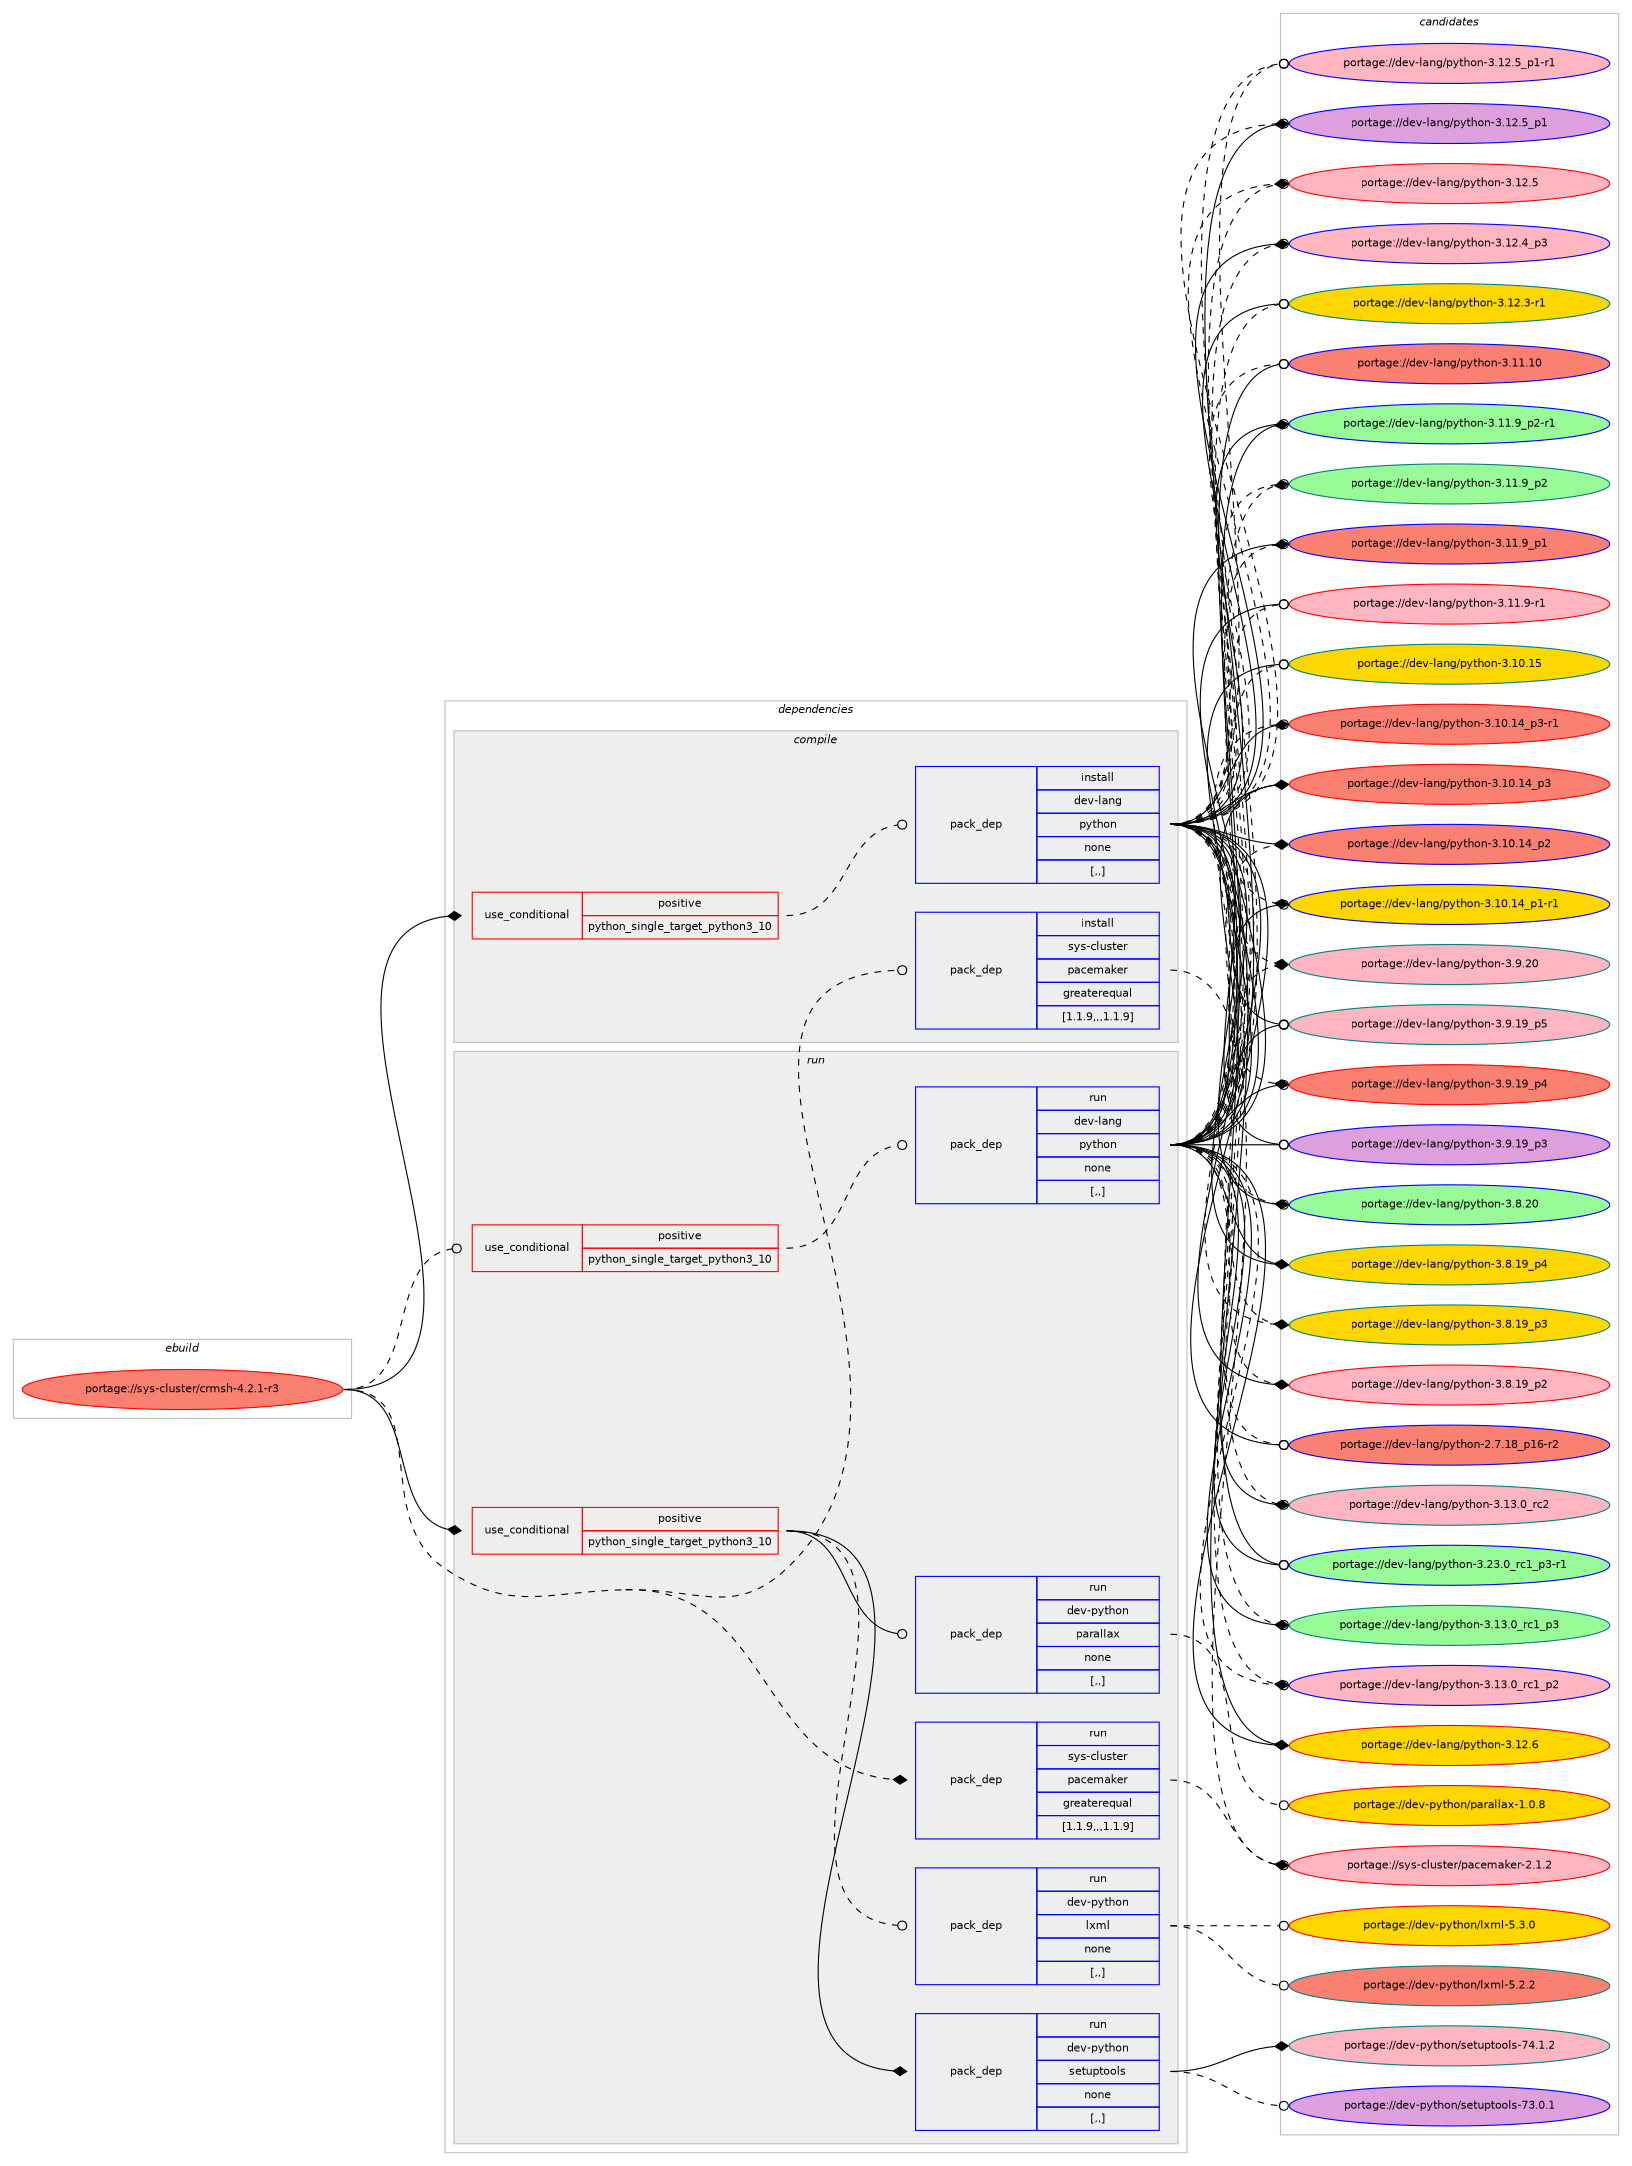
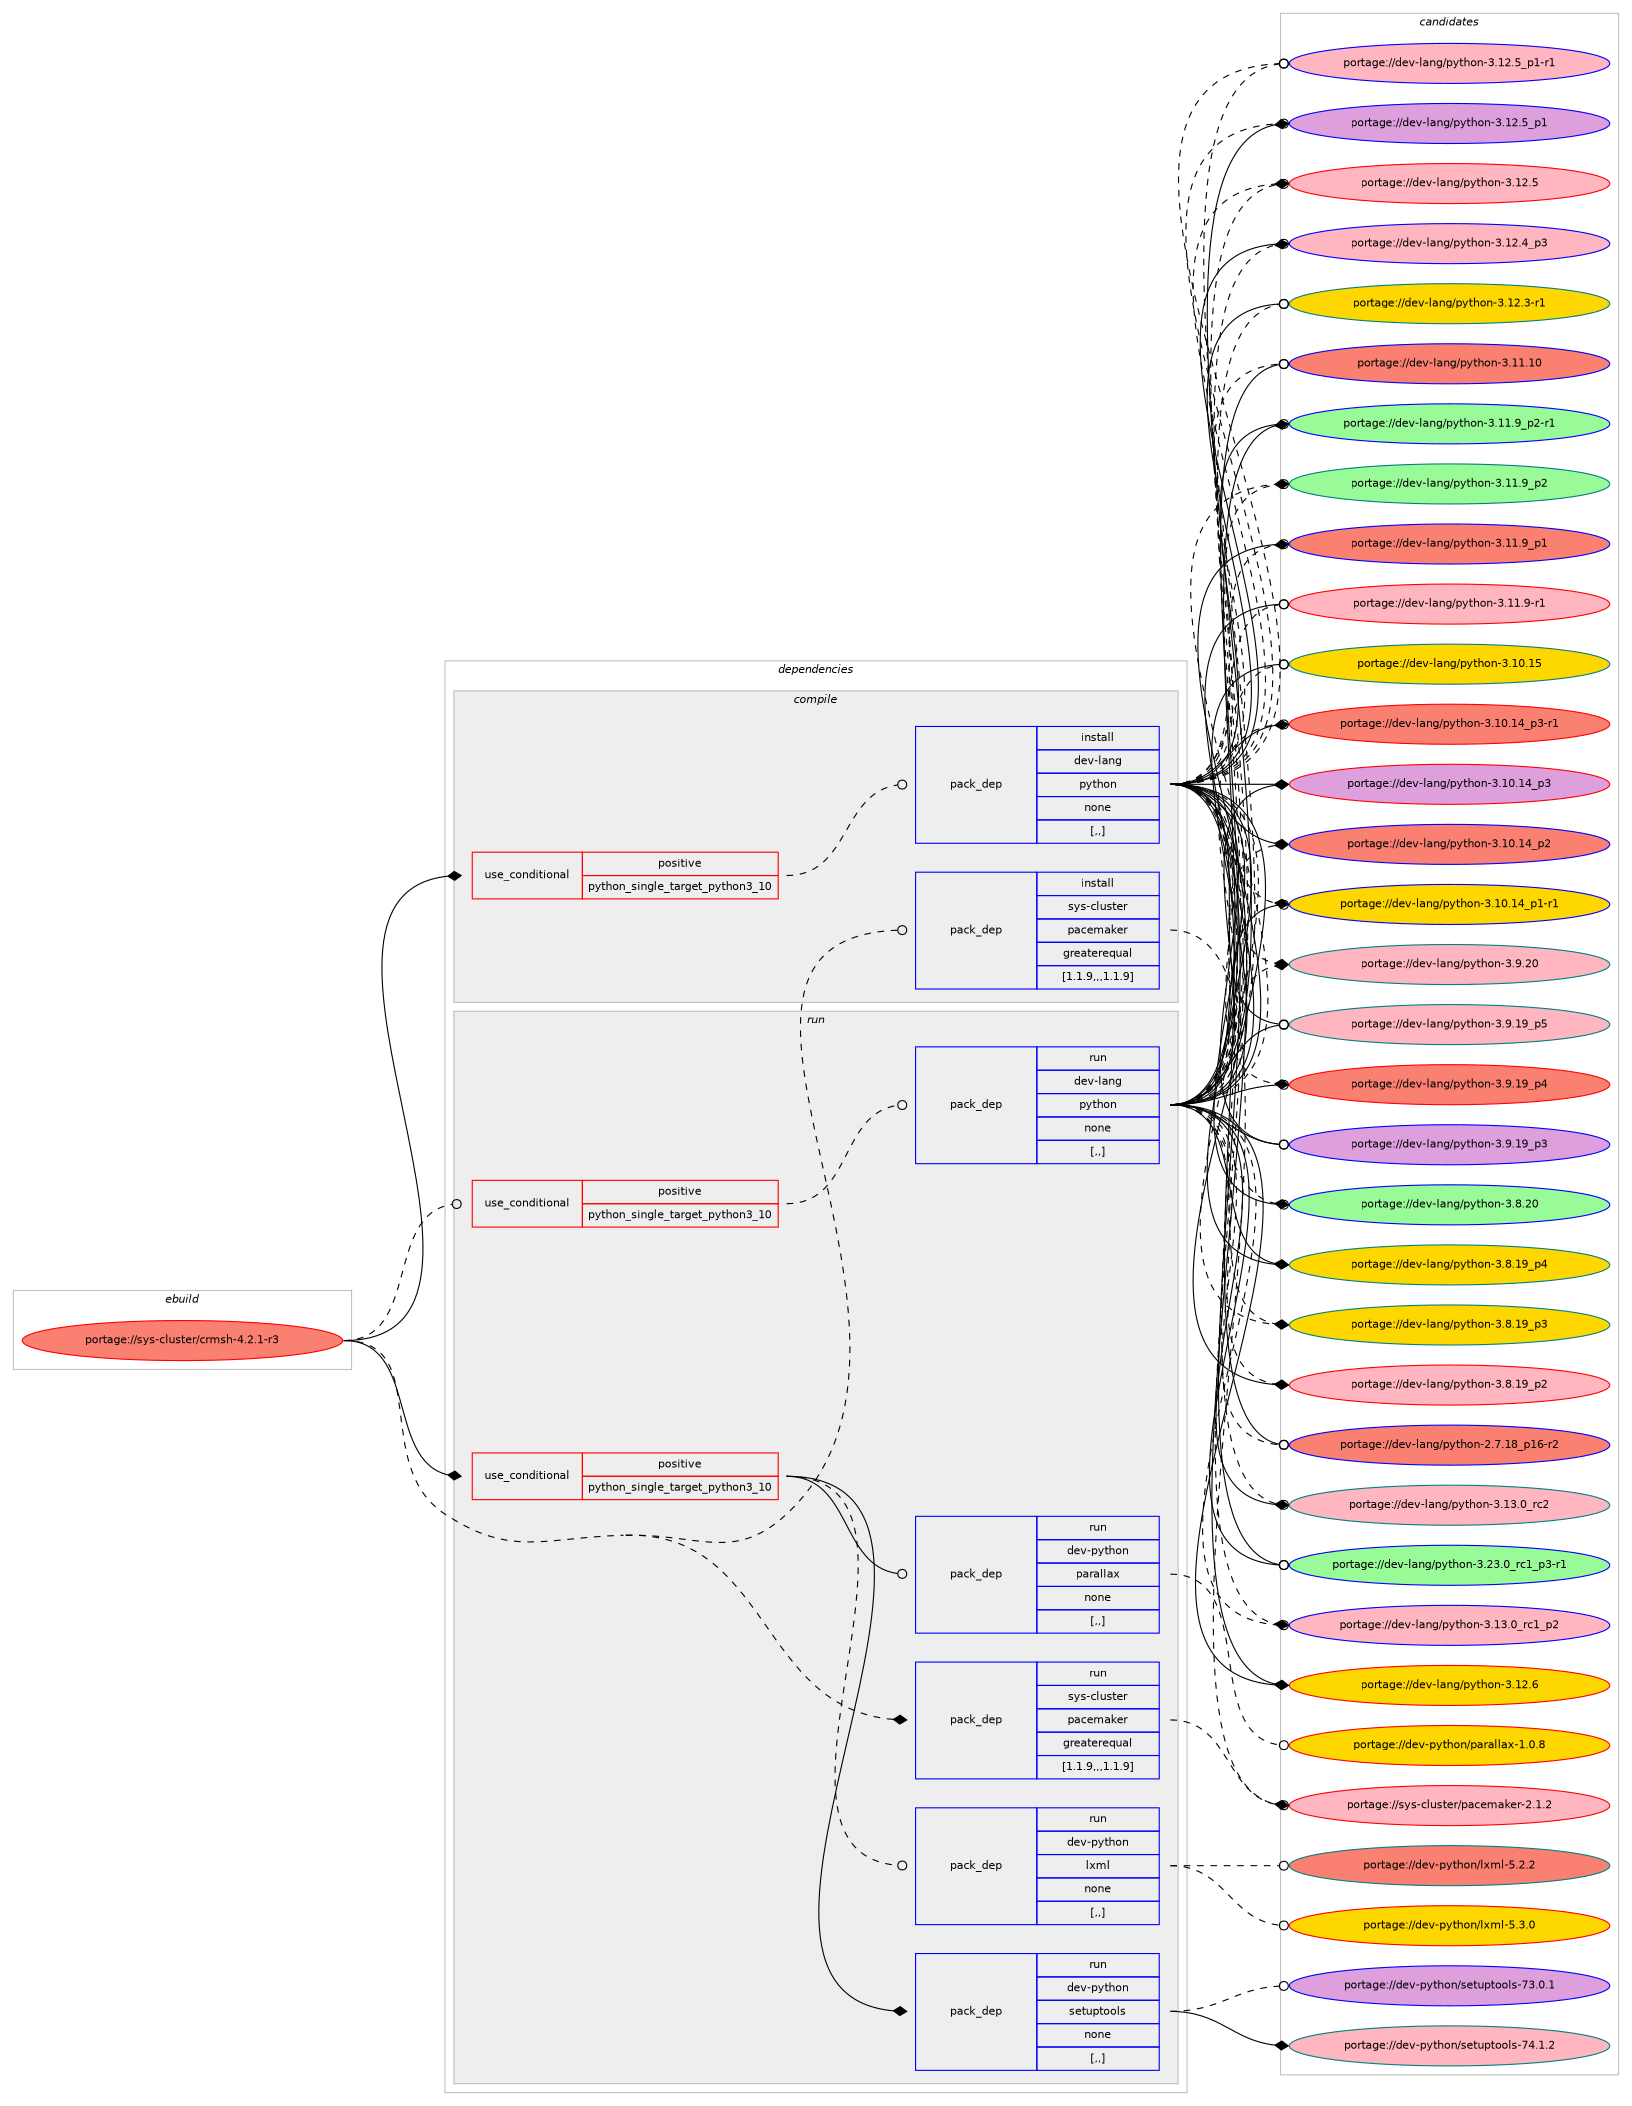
node "portage://dev-lang/python-3.10.14_p3": fillcolor salmon -> plum
node "portage://dev-lang/python-3.13.0_rc1_p3": removed
